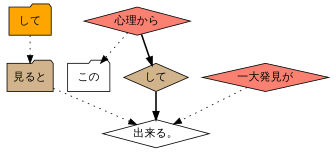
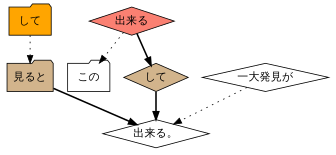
node "心理から": label "心理から" -> "出来る"
node "一大発見が": fillcolor salmon -> white
edge "見ると" -> "出来る。": style dotted -> bold
